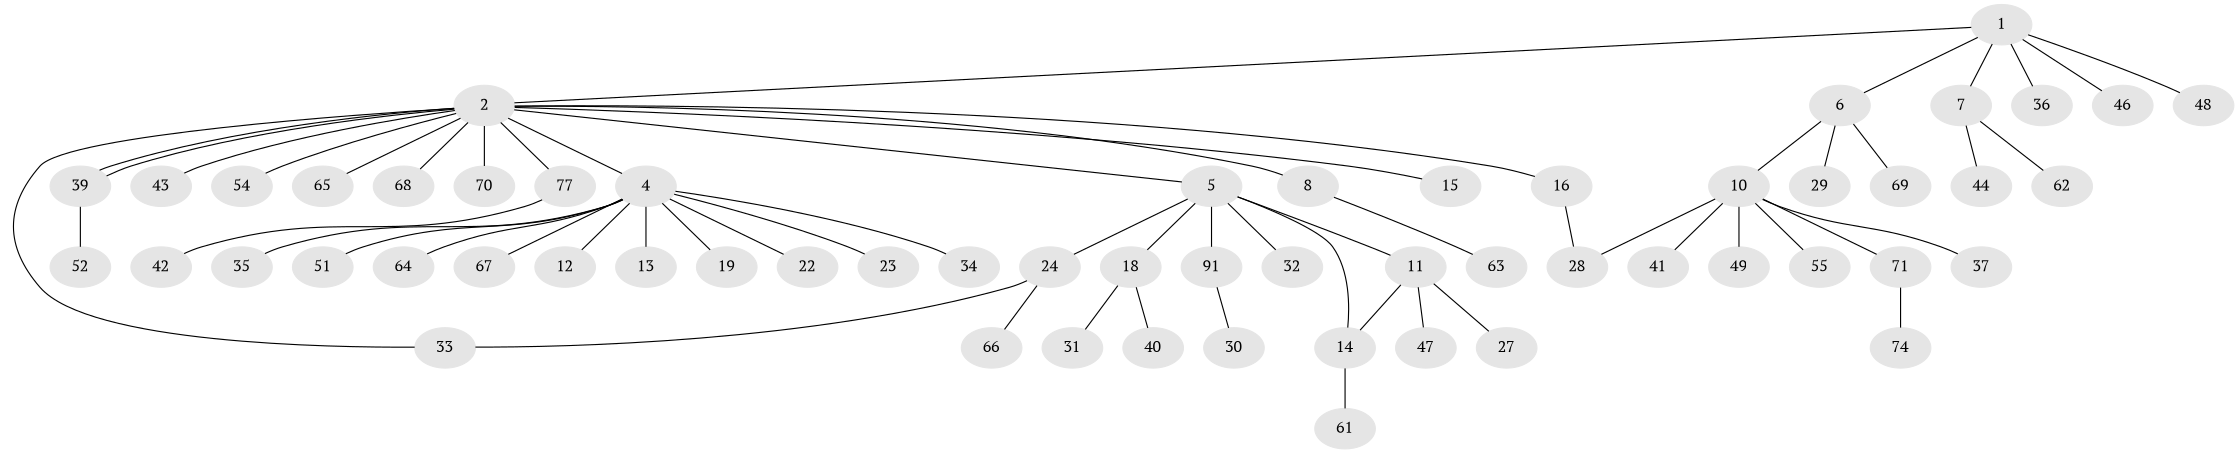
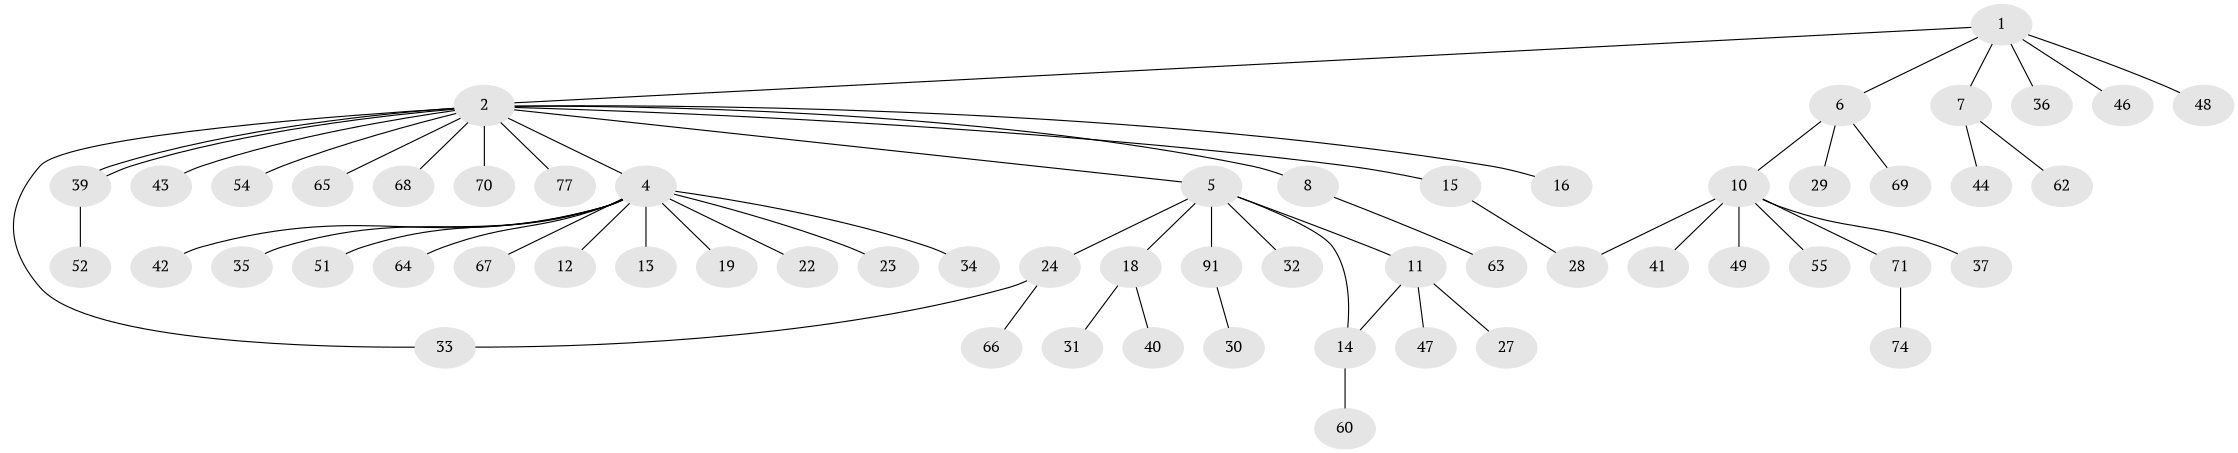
edge "77" -- "42": now "4" -- "42"
edge "16" -- "28": now "15" -- "28"
node "61": label "61" -> "60"
